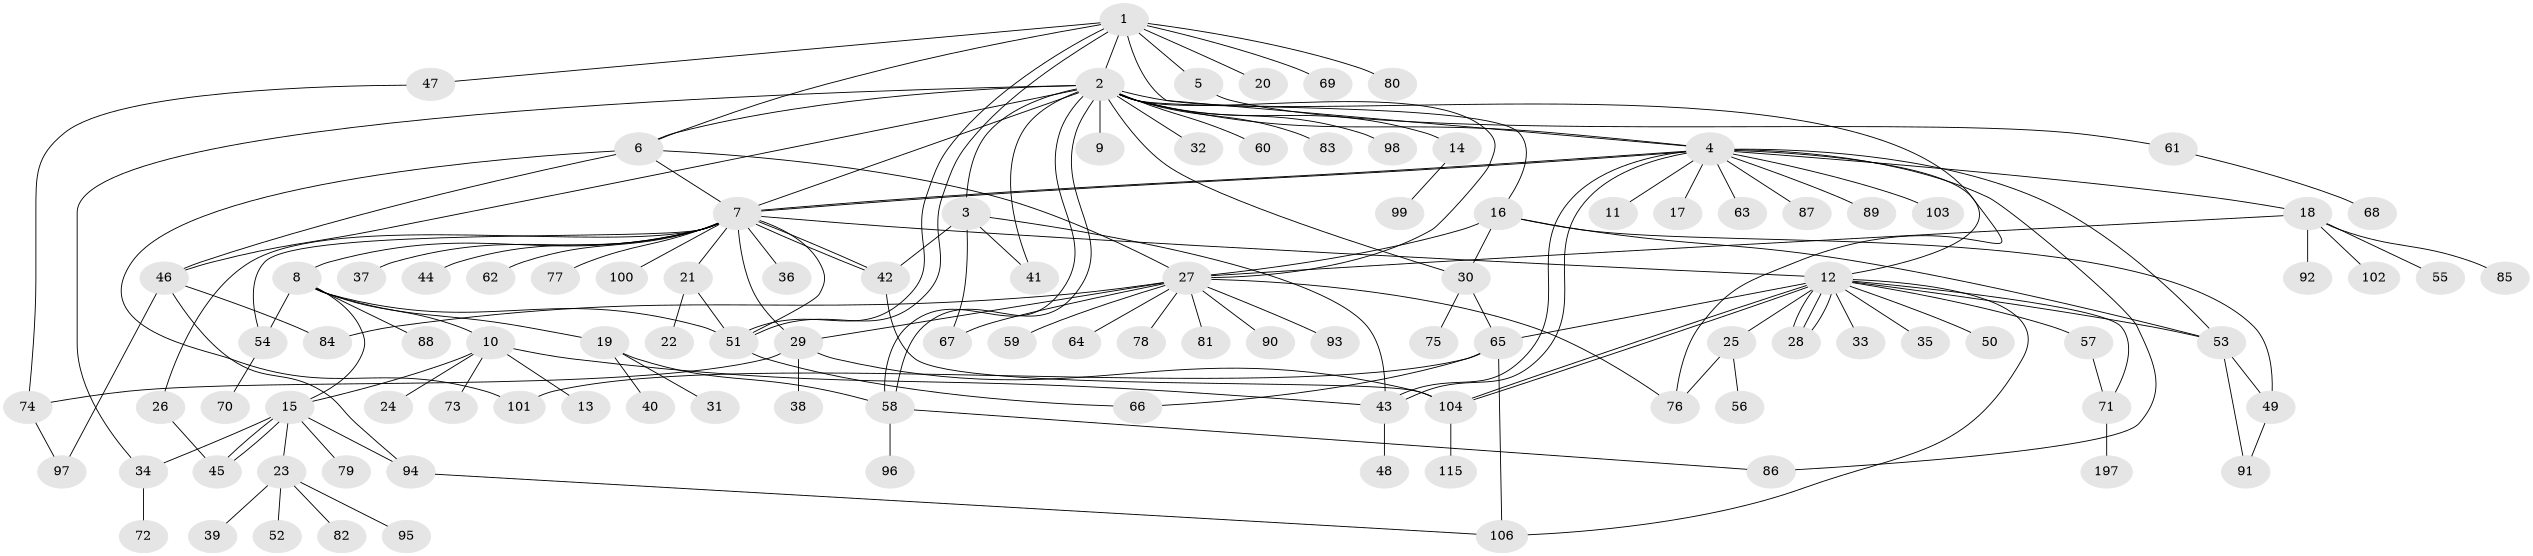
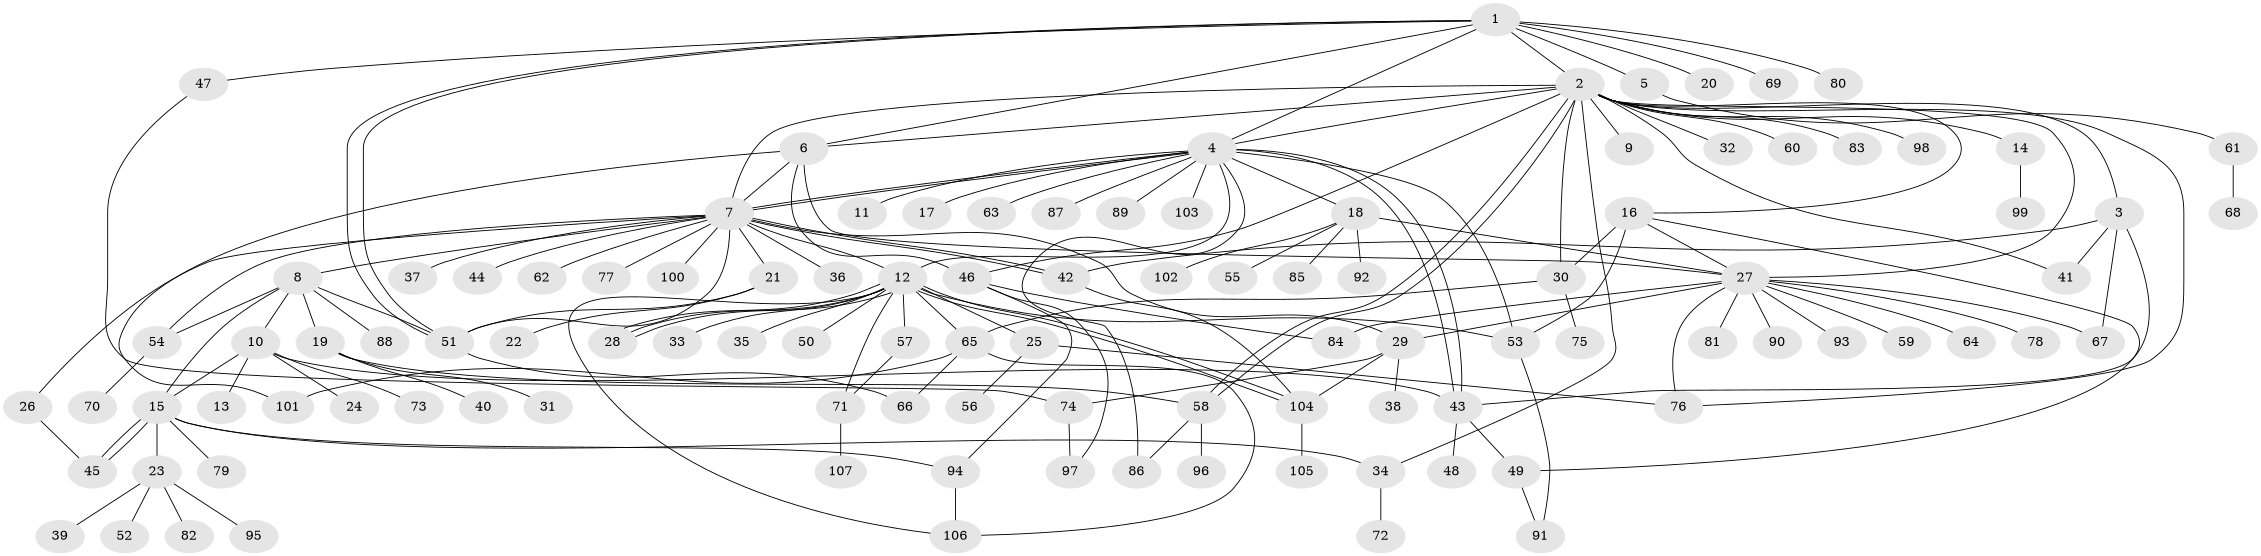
edge "53" -- "49": now "43" -- "49"
node "115": label "115" -> "105"
node "197": label "197" -> "107"
